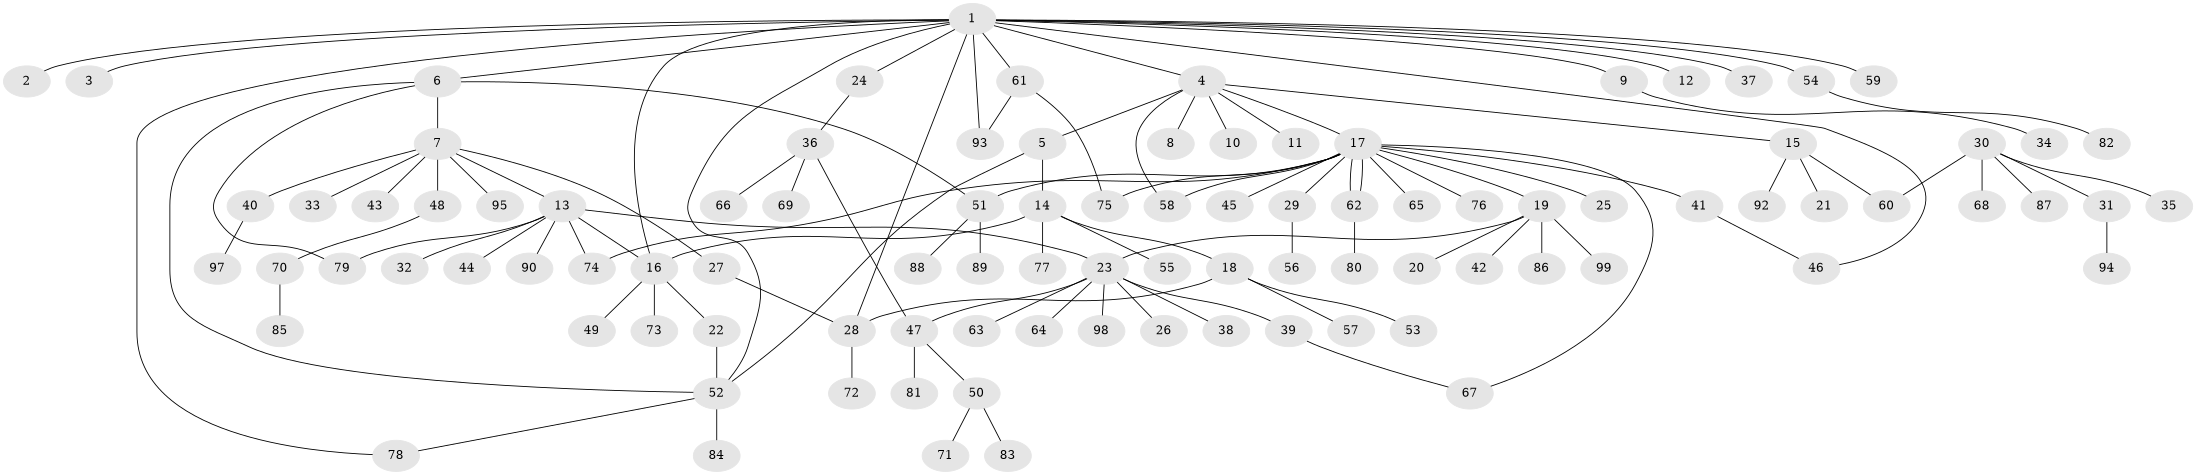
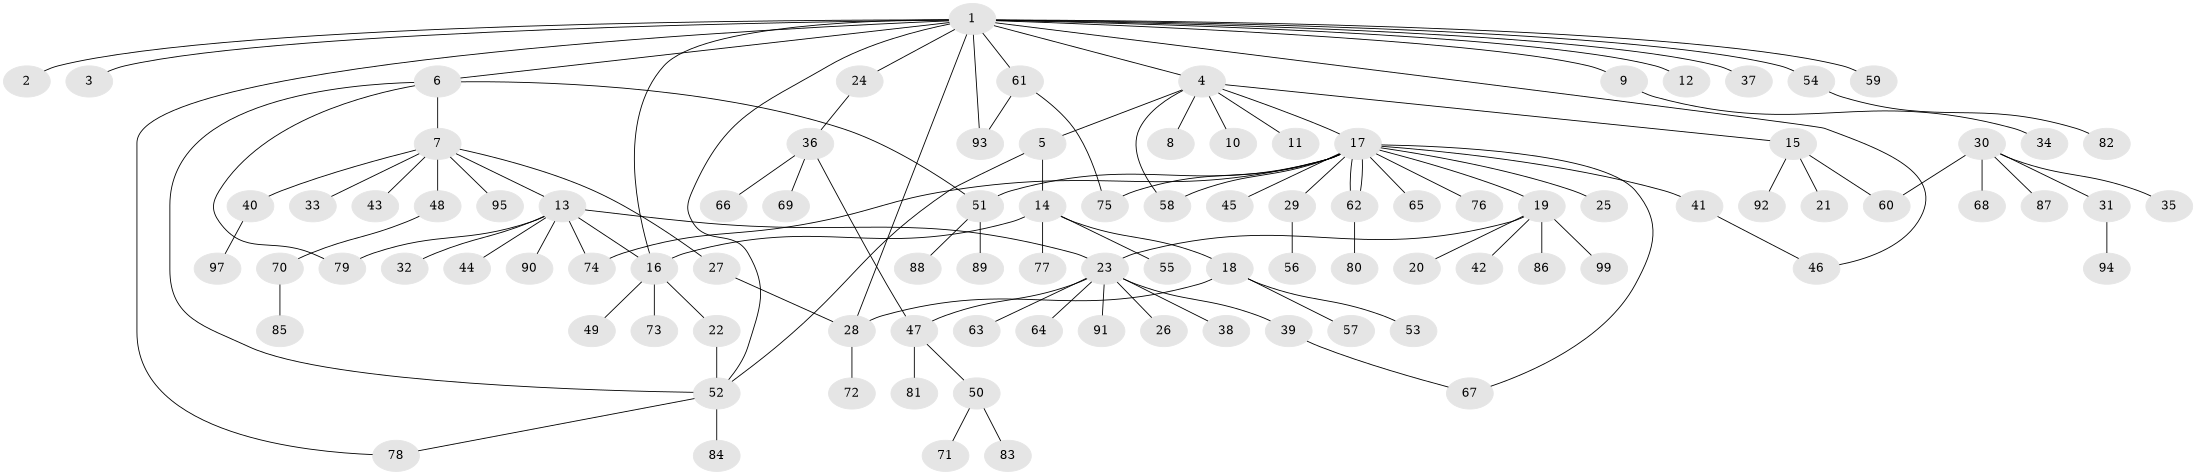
node "98": label "98" -> "91"
